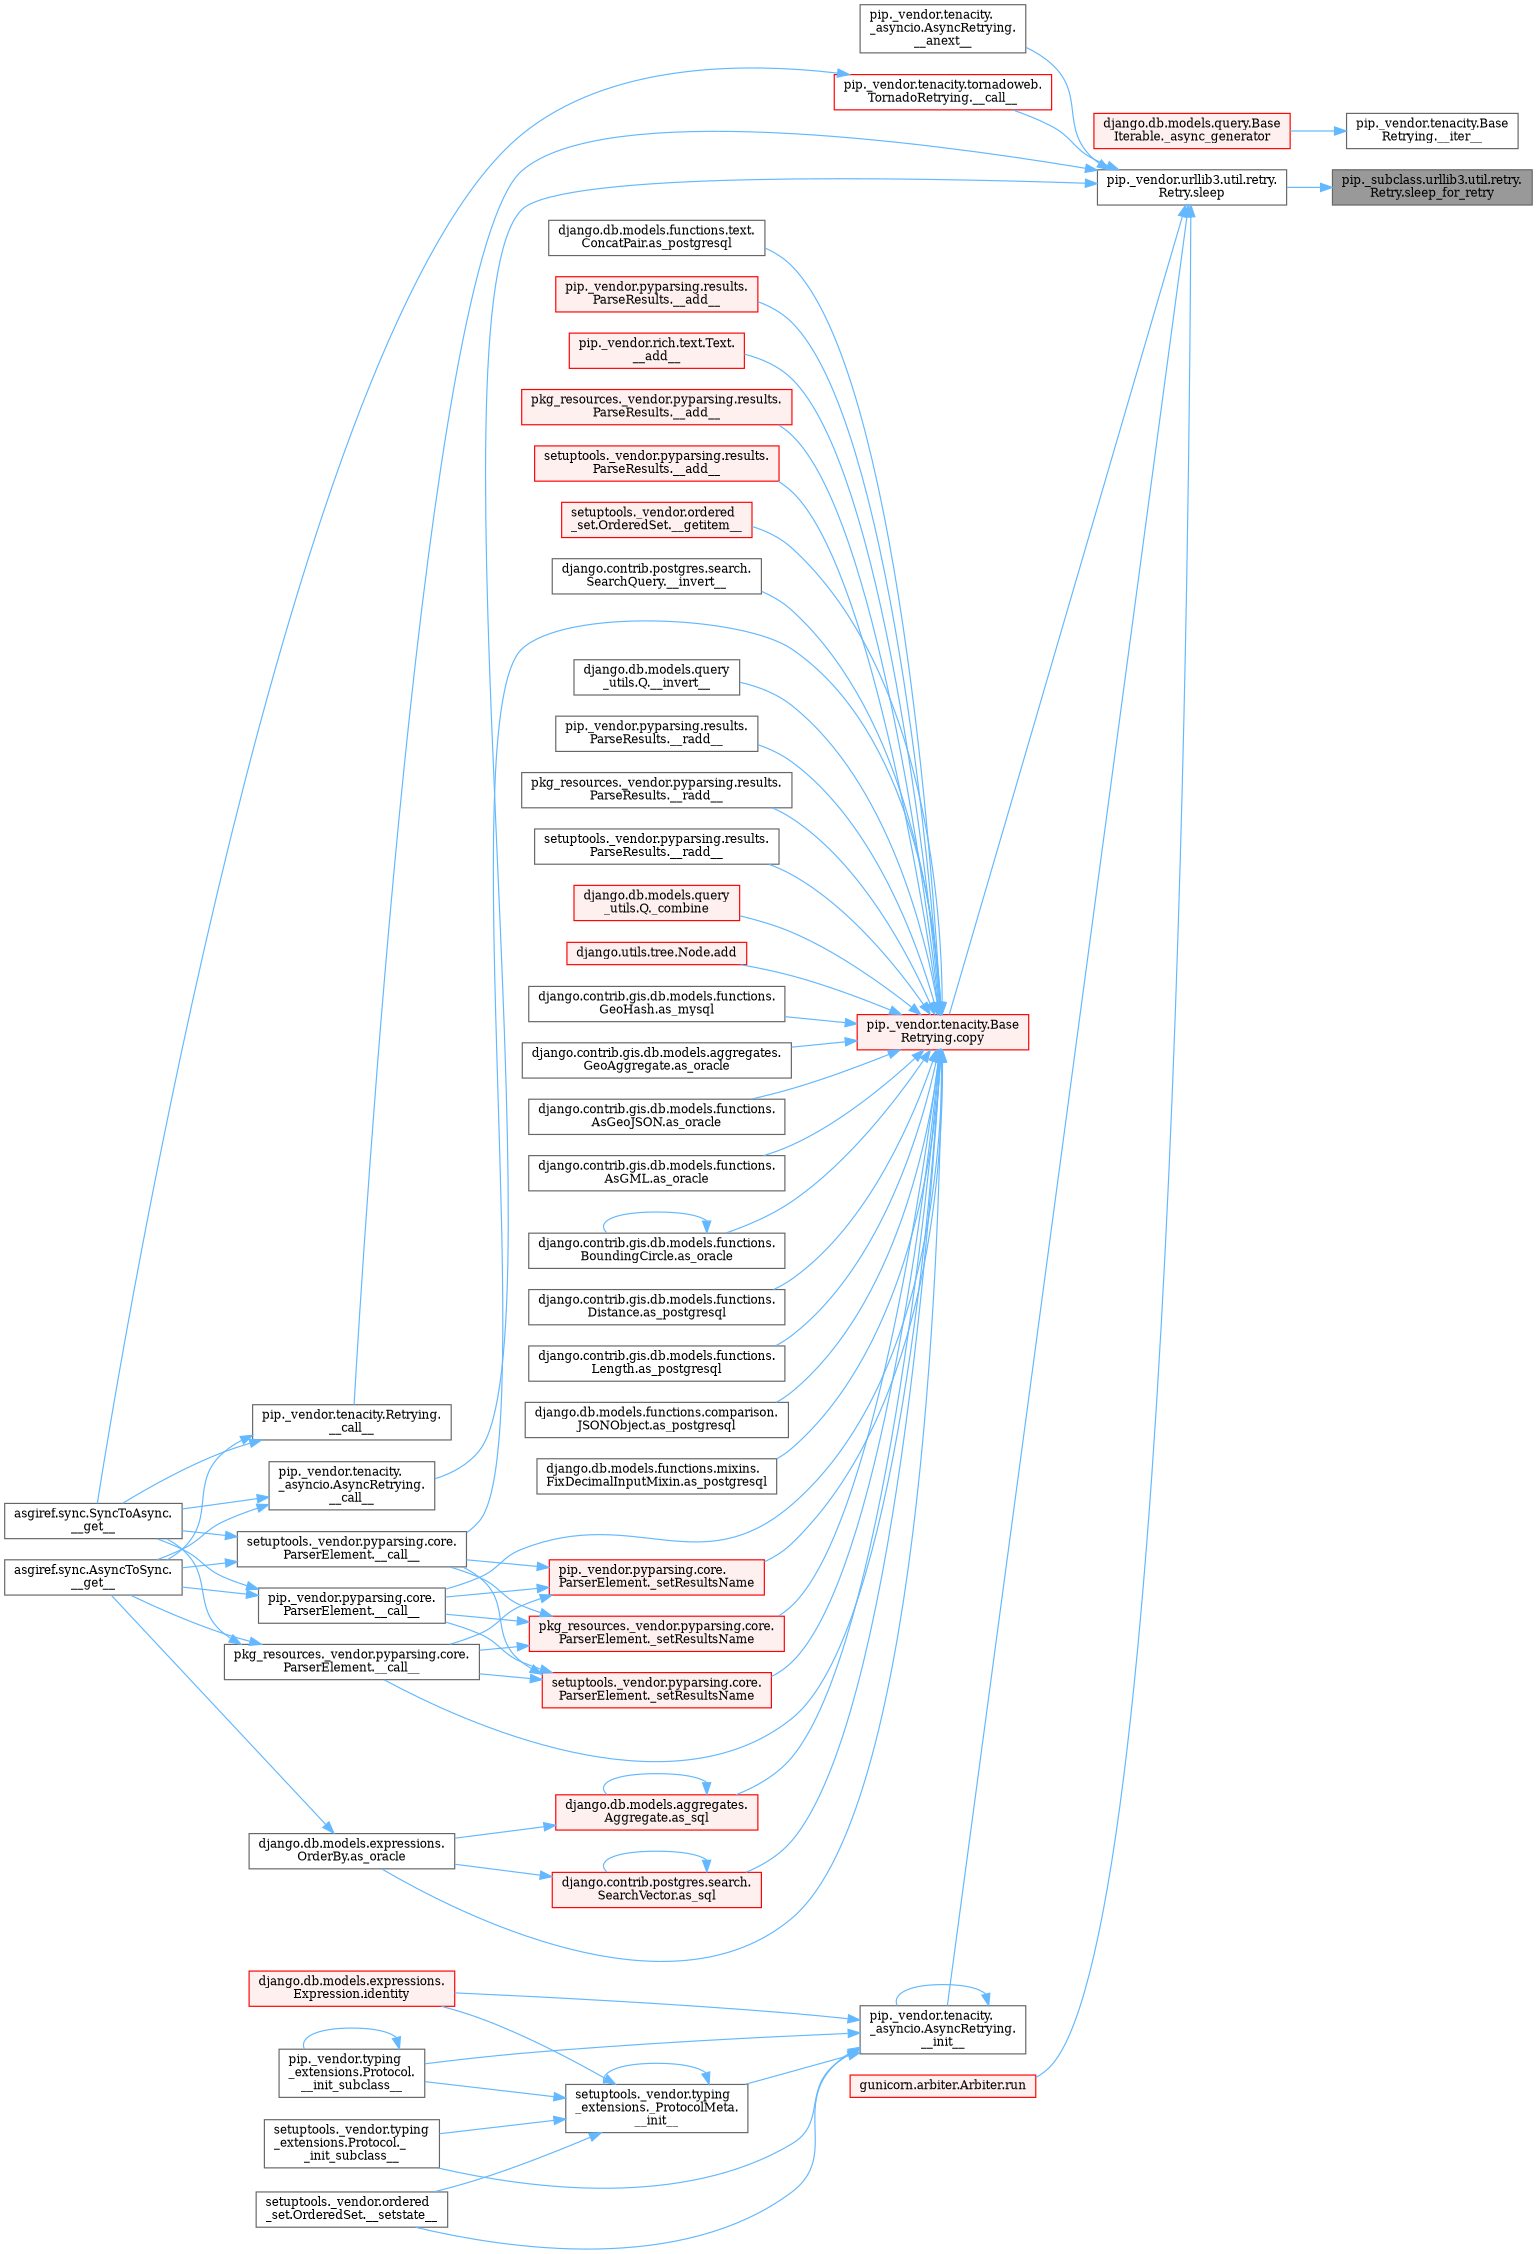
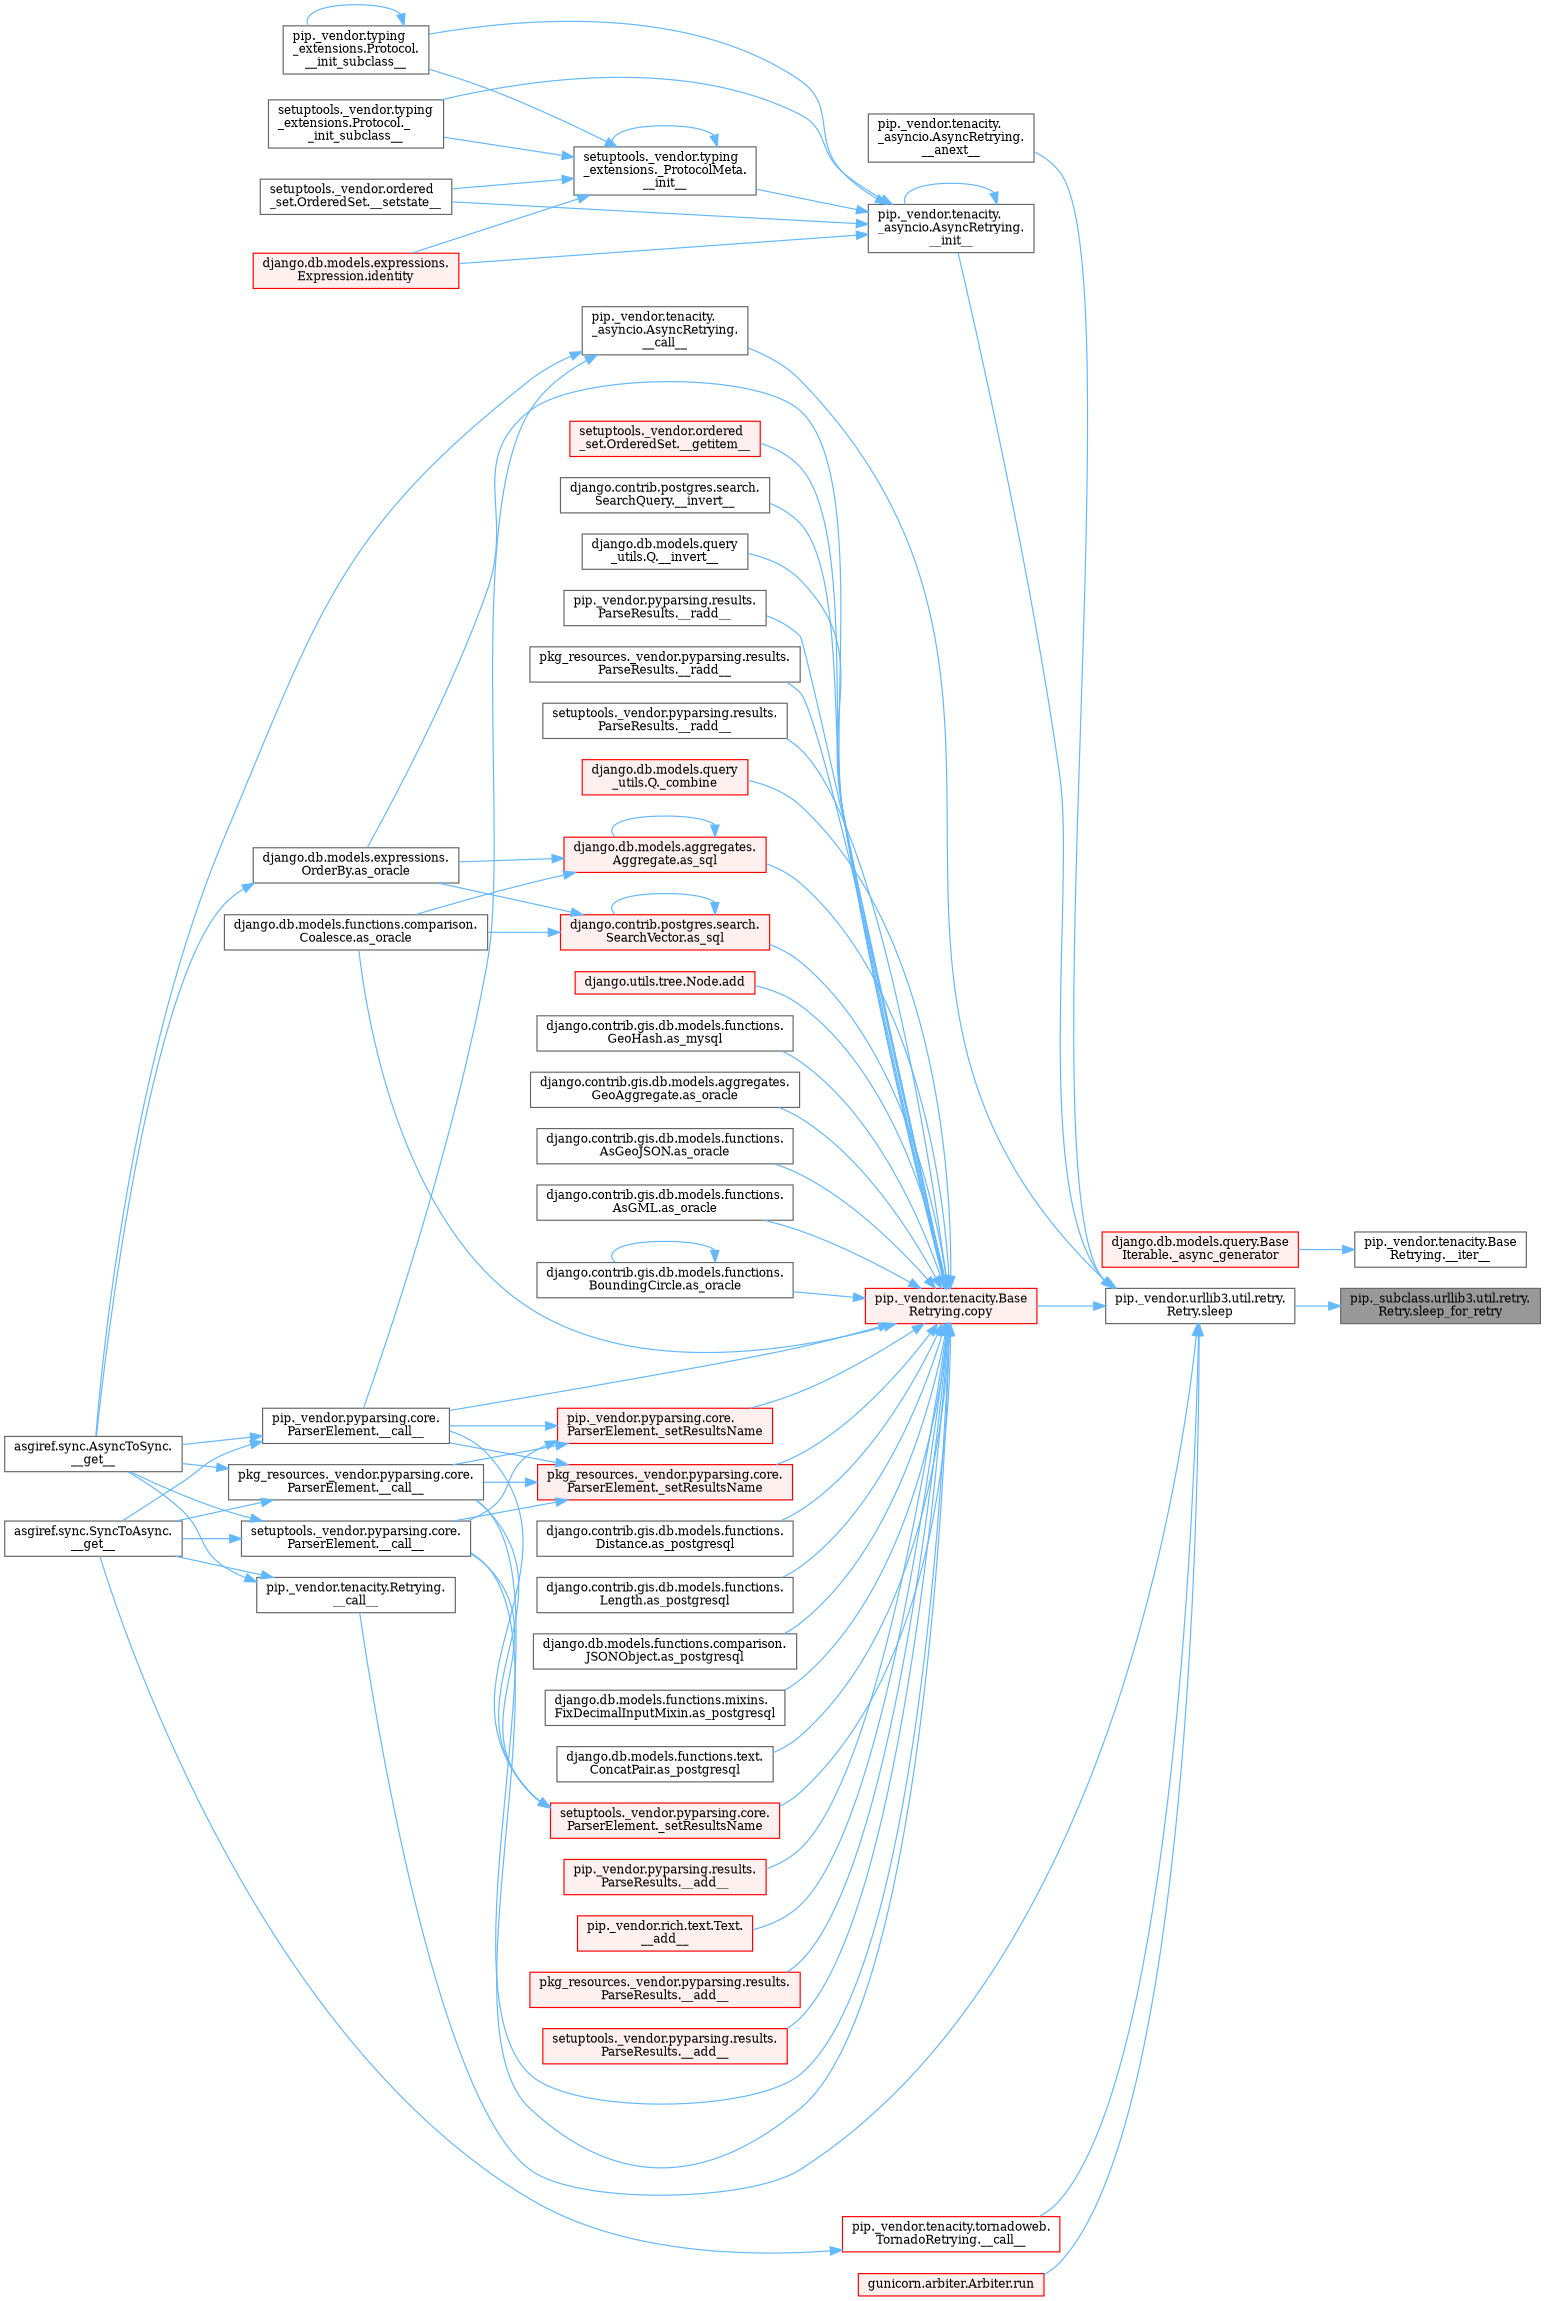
node "django.db.models.functions.comparison. Coalesce.as_oracle": added
edge "asgiref.sync.SyncToAsync. __get__" -> "pip._vendor.tenacity. _asyncio.AsyncRetrying. __call__": now "pip._vendor.pyparsing.core. ParserElement.__call__" -> "pip._vendor.tenacity. _asyncio.AsyncRetrying. __call__"
